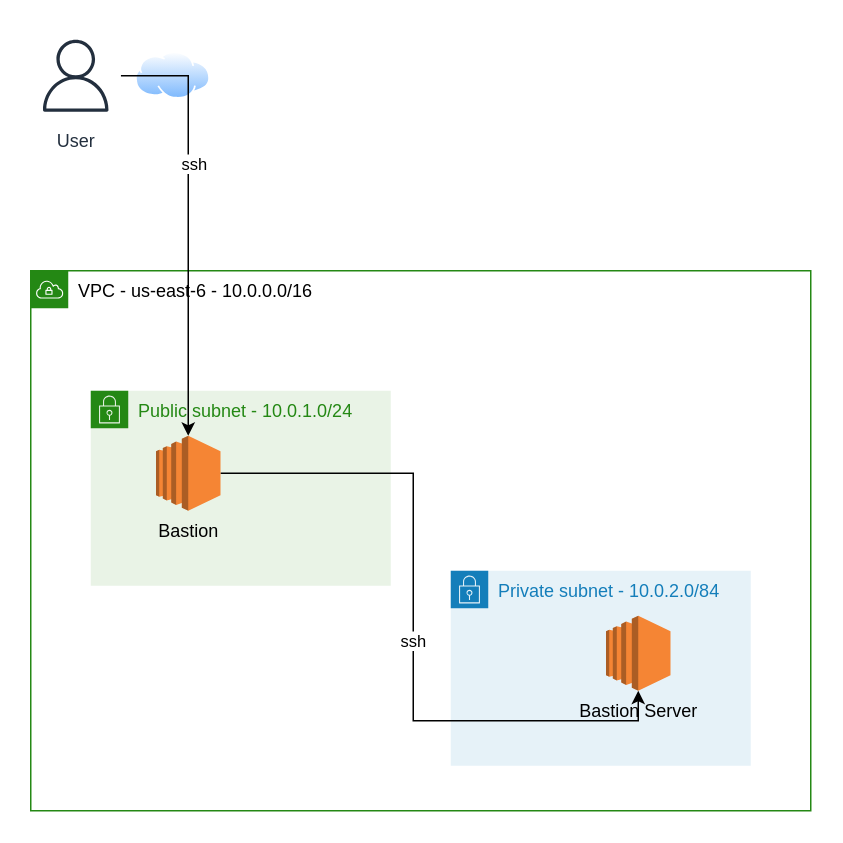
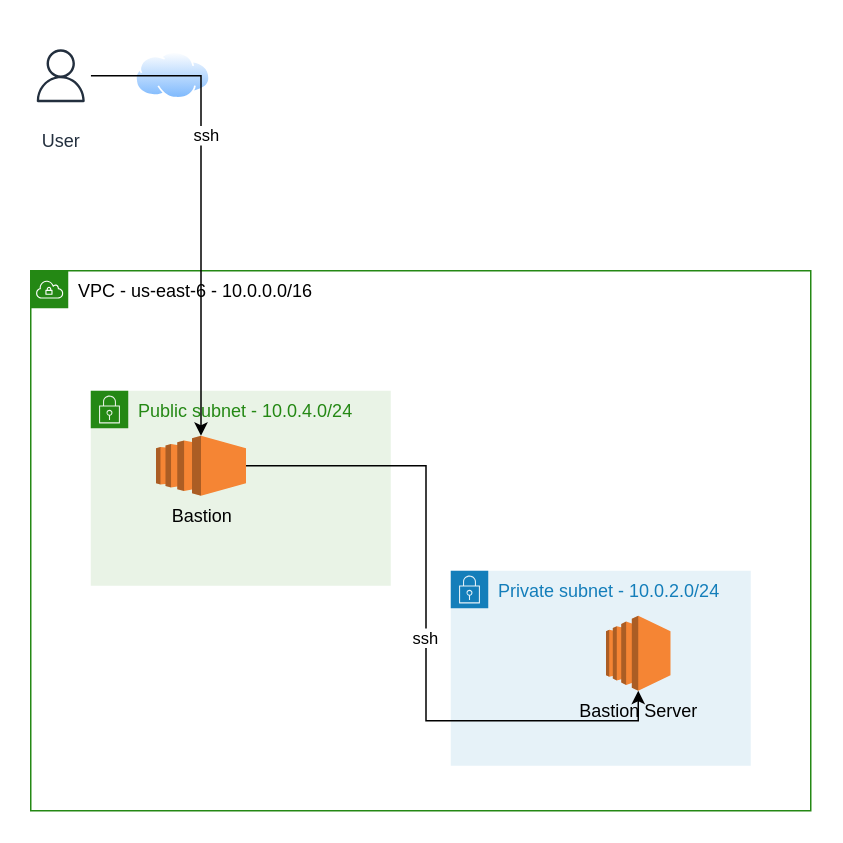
node "User": size 90x90 -> 60x90
node "Public subnet - 10.0.1.0/24": label "Public subnet - 10.0.1.0/24" -> "Public subnet - 10.0.4.0/24"
node "Bastion": size 65x75 -> 90x60
node "Private subnet - 10.0.2.0/84": label "Private subnet - 10.0.2.0/84" -> "Private subnet - 10.0.2.0/24"
